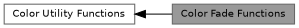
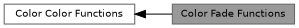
node "Color Utility Functions": label "Color Utility Functions" -> "Color Color Functions"
